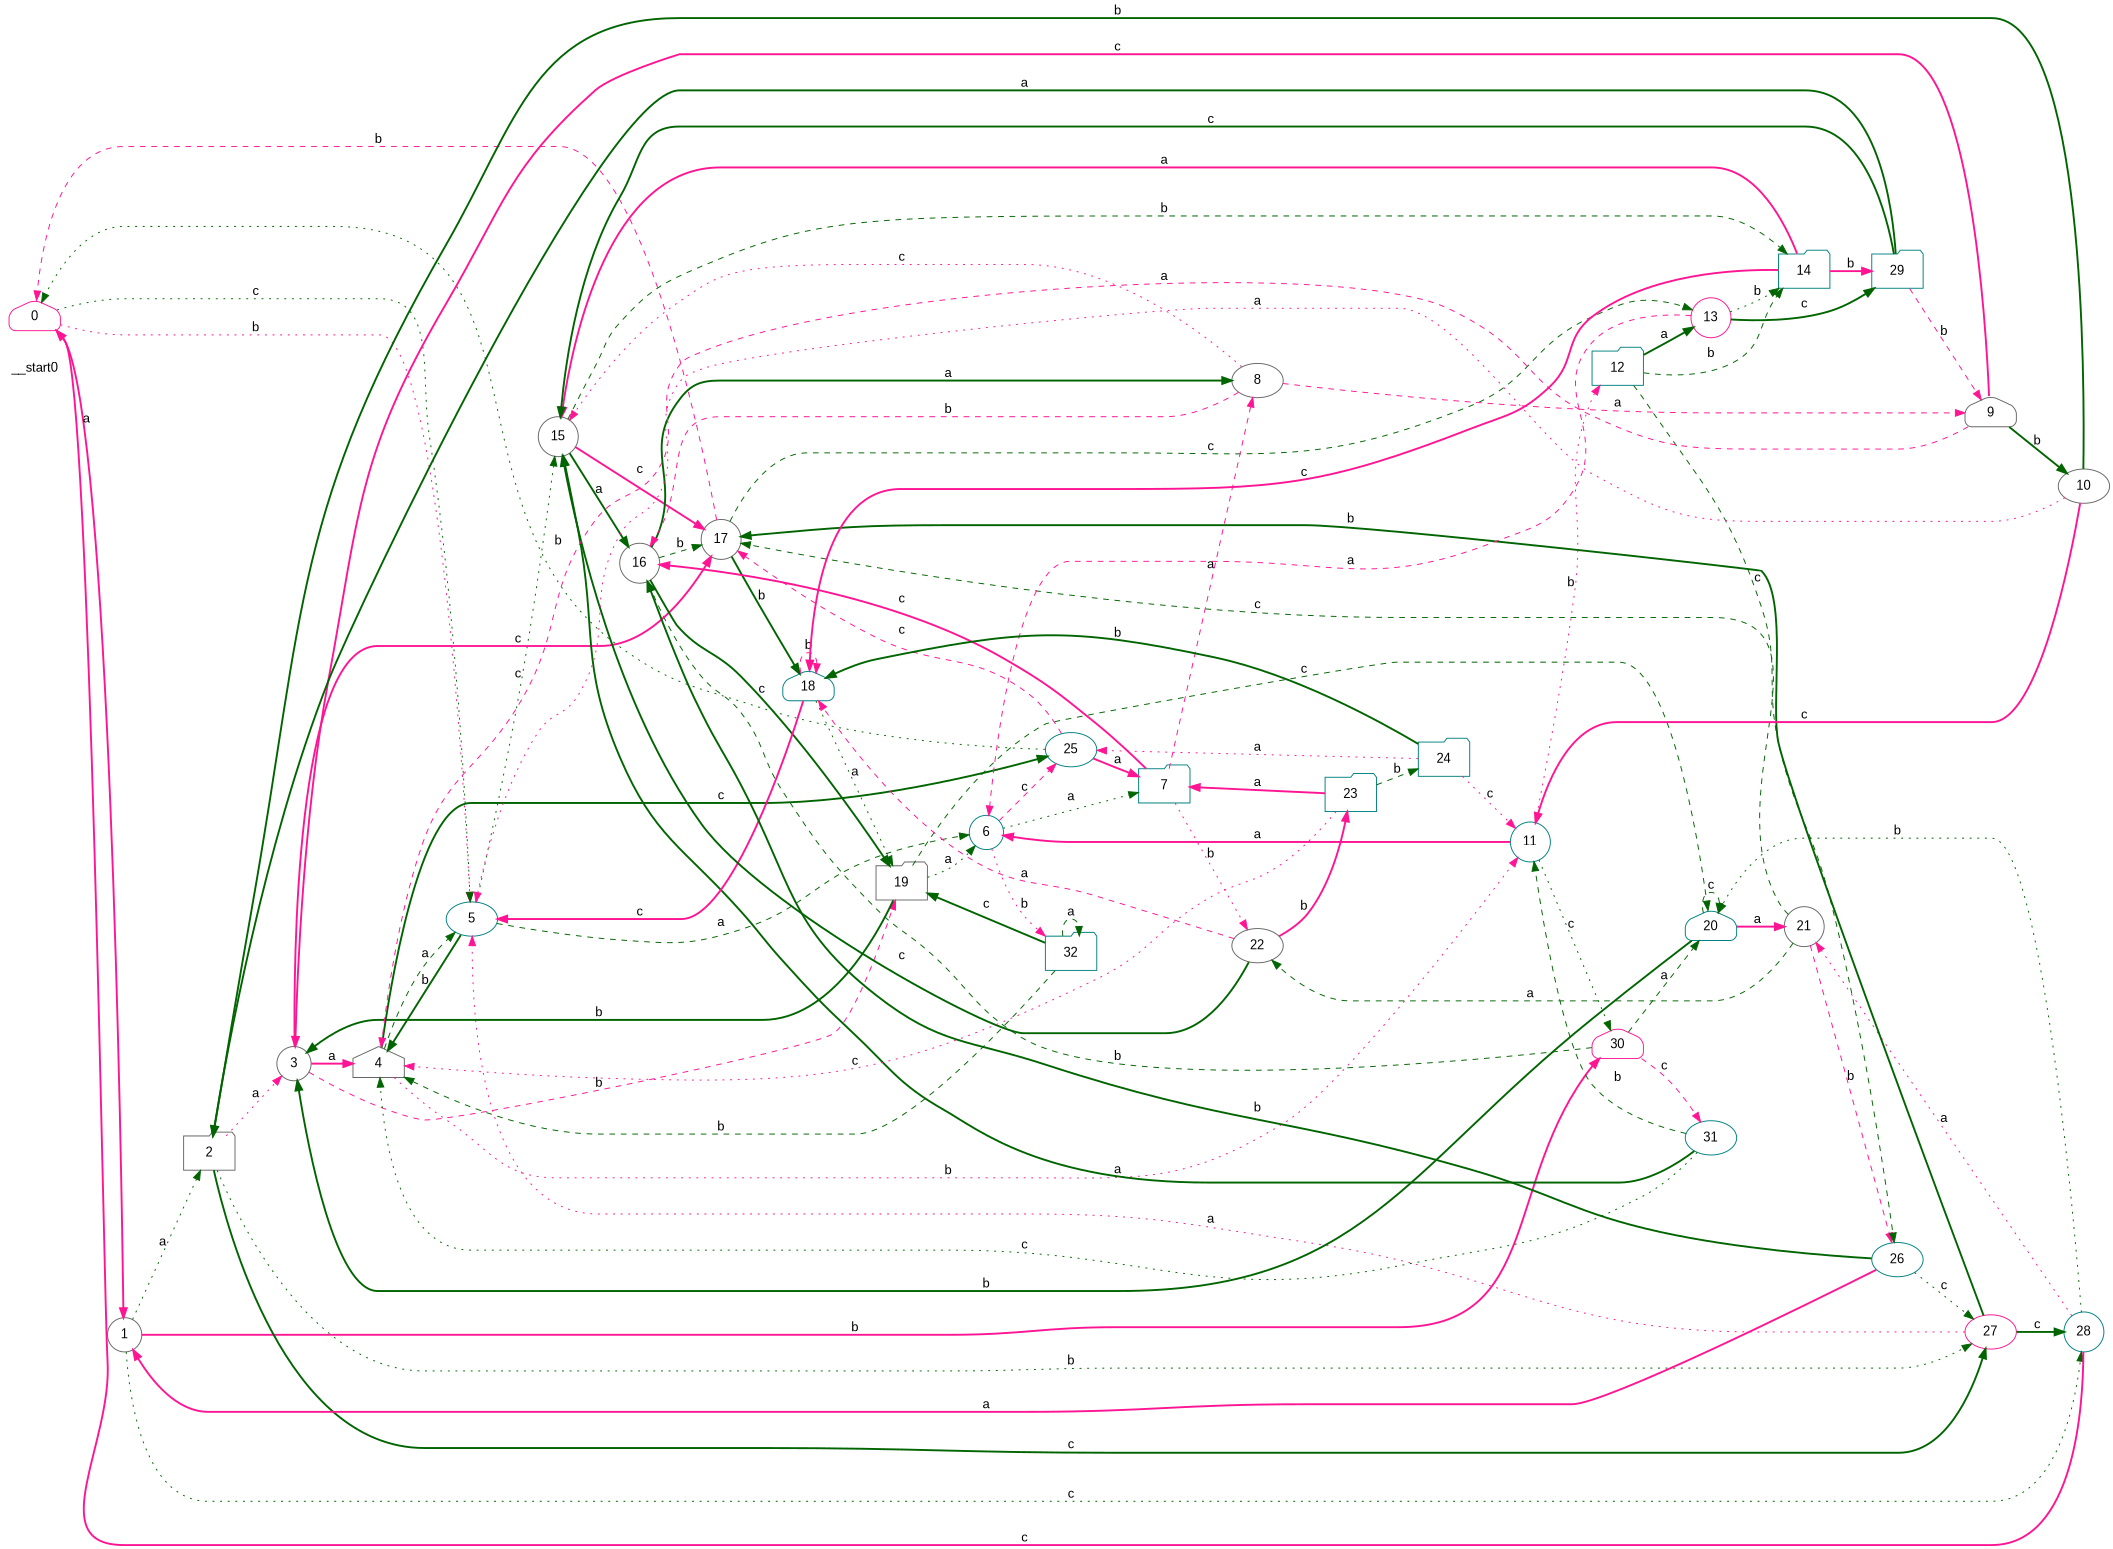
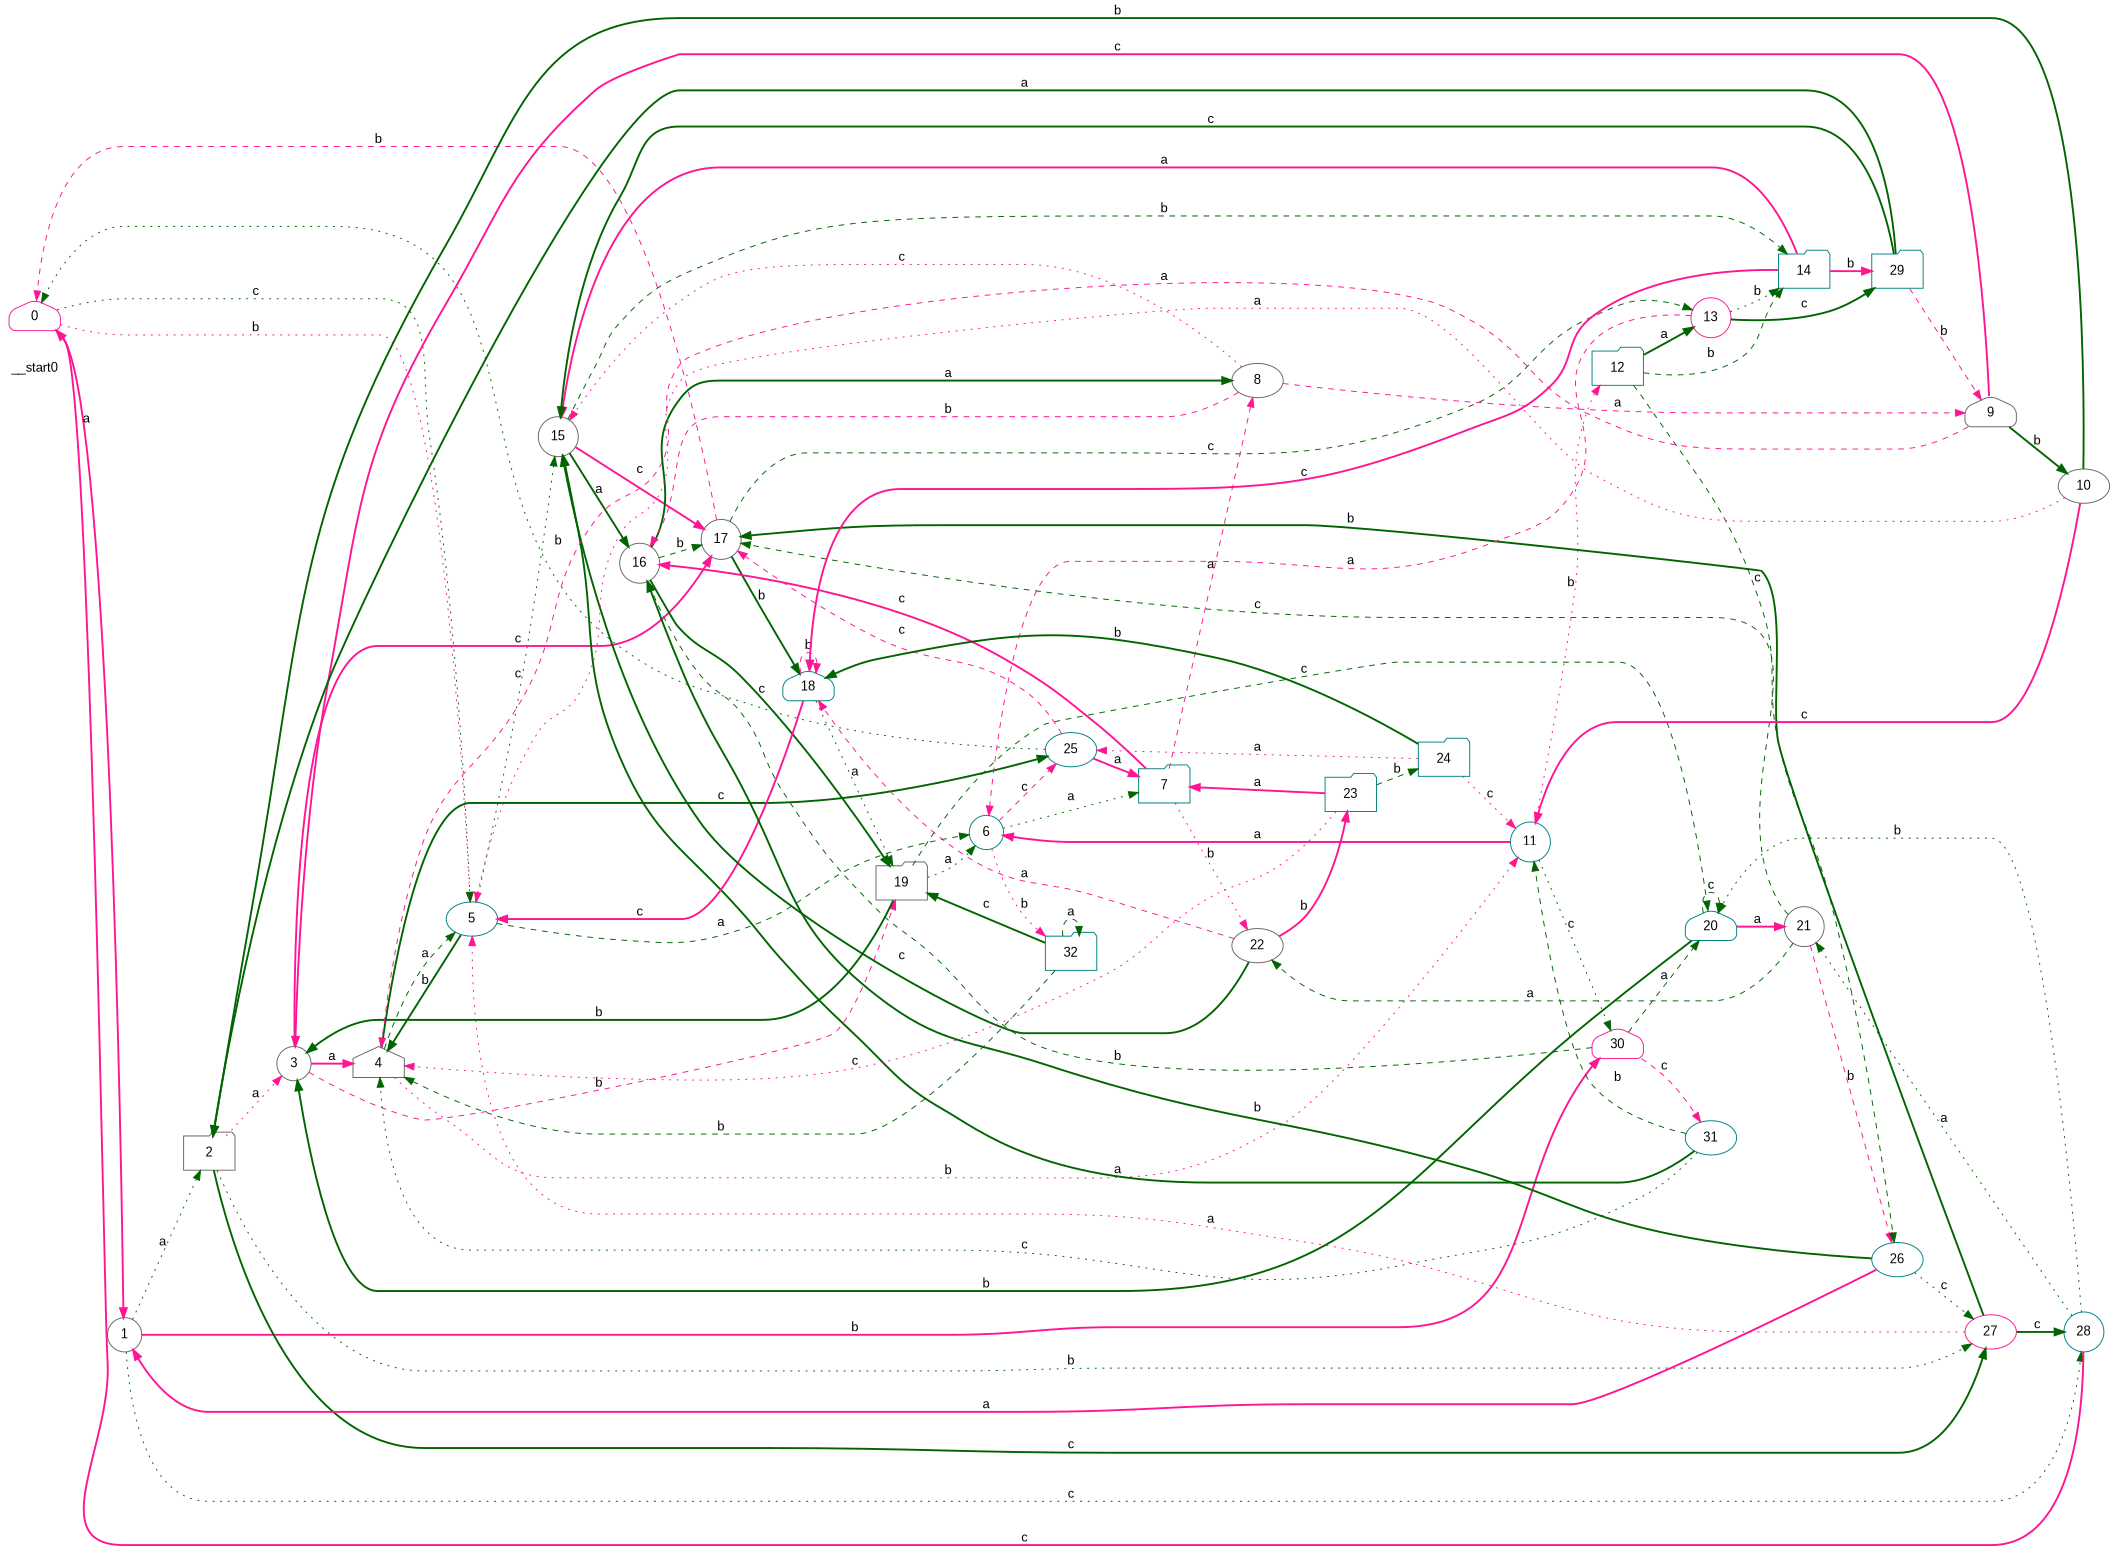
edge "28" -> "21": color deeppink -> darkgreen
